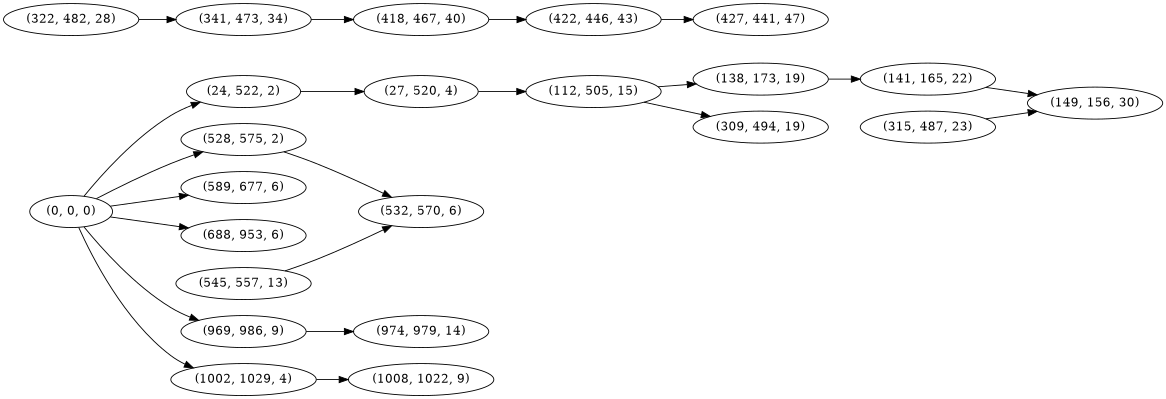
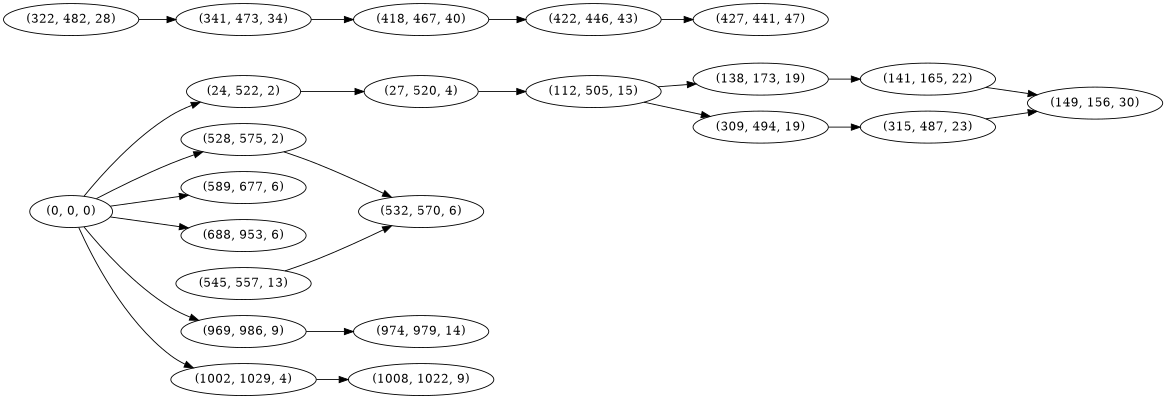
edge "(309, 494, 19)" -> "(315, 487, 23)": added
